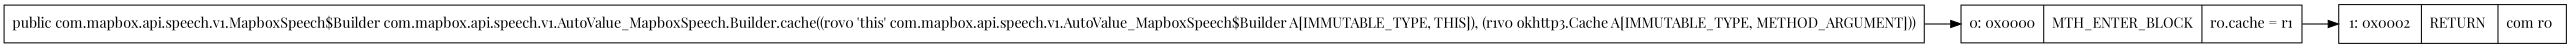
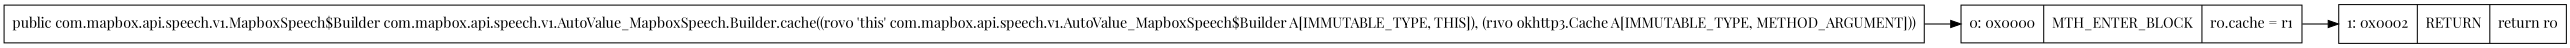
node "1: 0x0002": text "com r0" -> "return r0"
